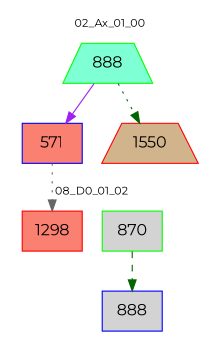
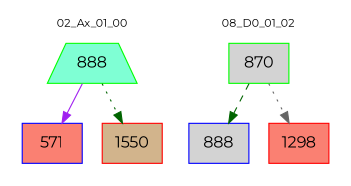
node "1550": shape trapezium -> box
edge "571" -> "1298": now "870" -> "1298"
